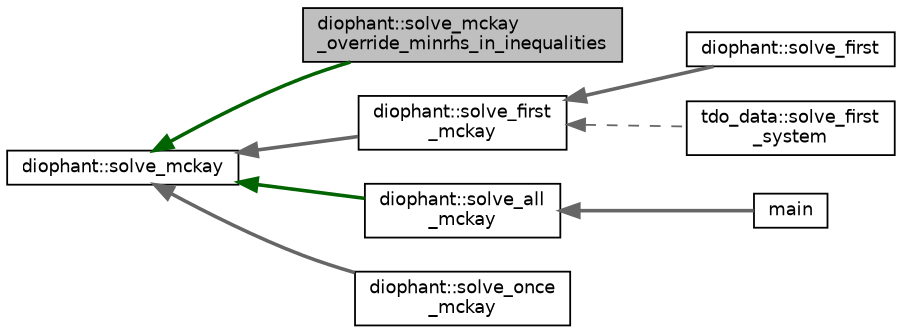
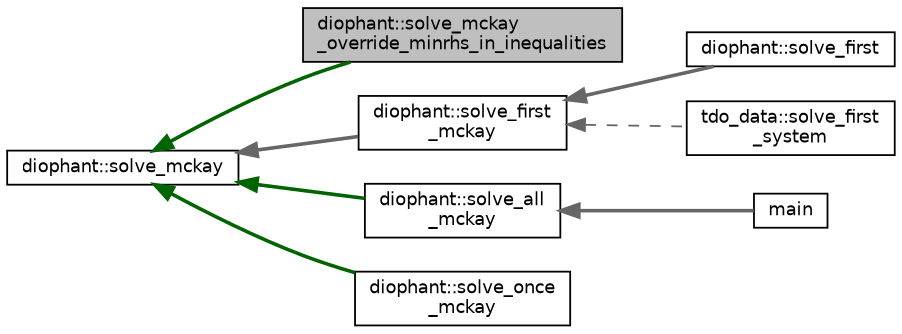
edge "diophant::solve_once _mckay" -> "diophant::solve_mckay": color gray40 -> darkgreen
